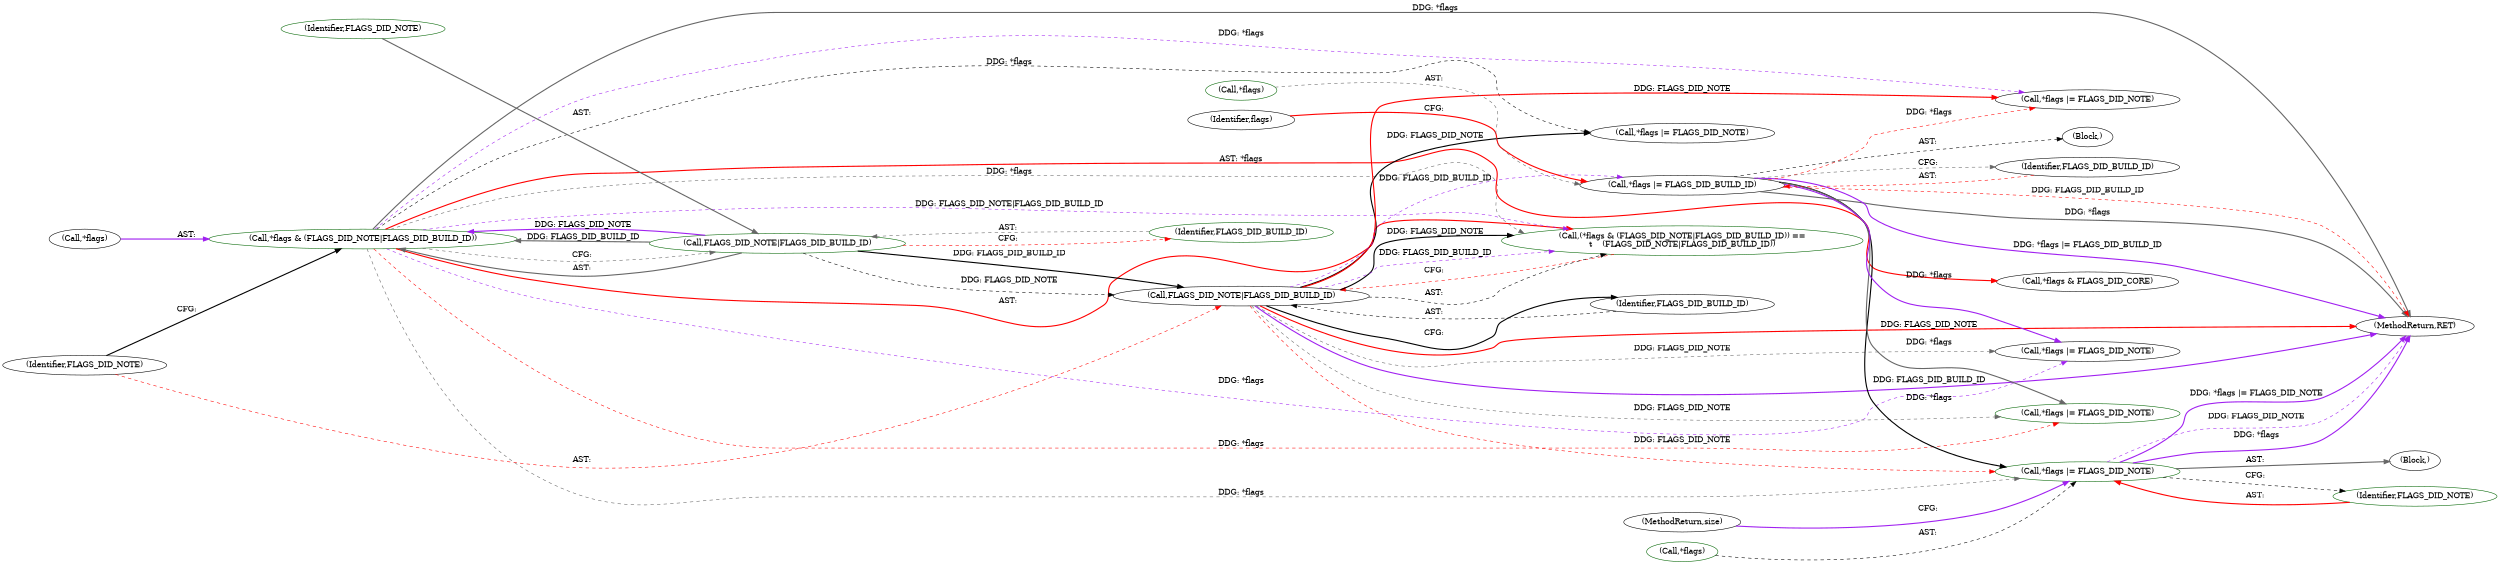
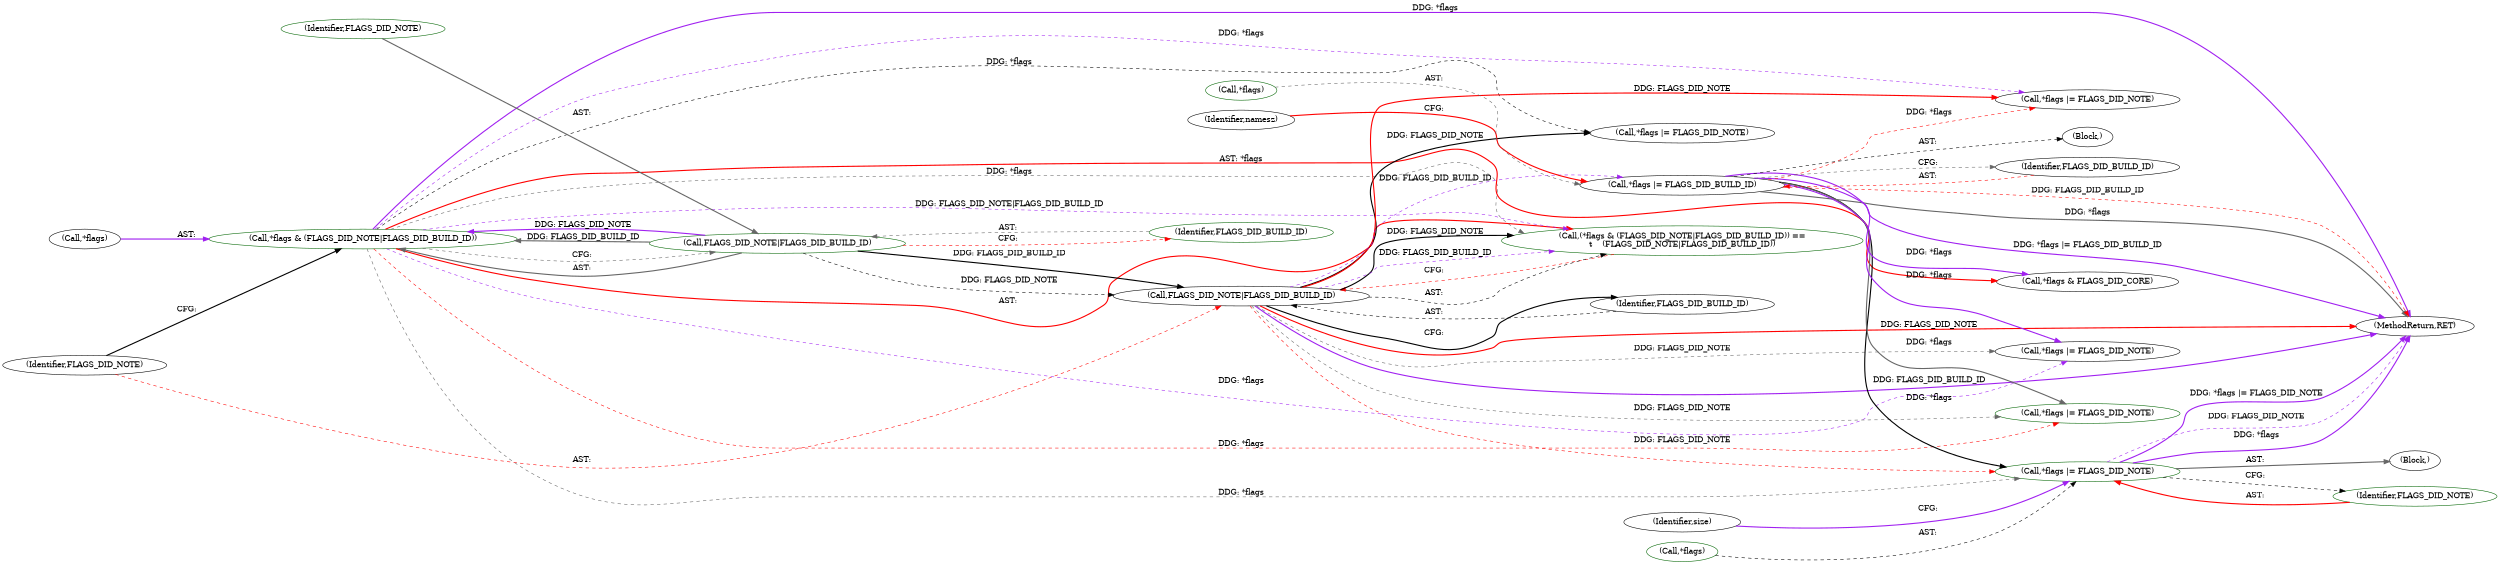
edge "(Call,*flags & (FLAGS_DID_NOTE|FLAGS_DID_BUILD_ID))" -> "(MethodReturn,RET)": color gray40 -> purple
node "(Identifier,flags)": label "(Identifier,flags)" -> "(Identifier,namesz)"
edge "(Call,*flags |= FLAGS_DID_BUILD_ID)" -> "(Call,*flags & FLAGS_DID_CORE)": added, label "DDG: *flags"
node "(MethodReturn,size)": label "(MethodReturn,size)" -> "(Identifier,size)"
